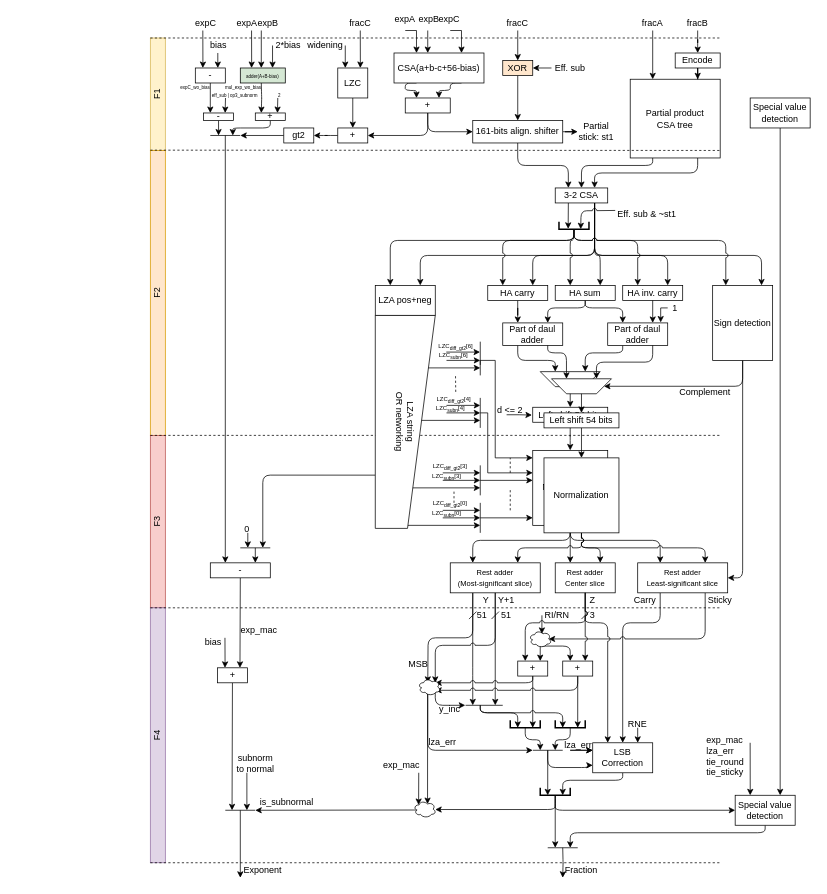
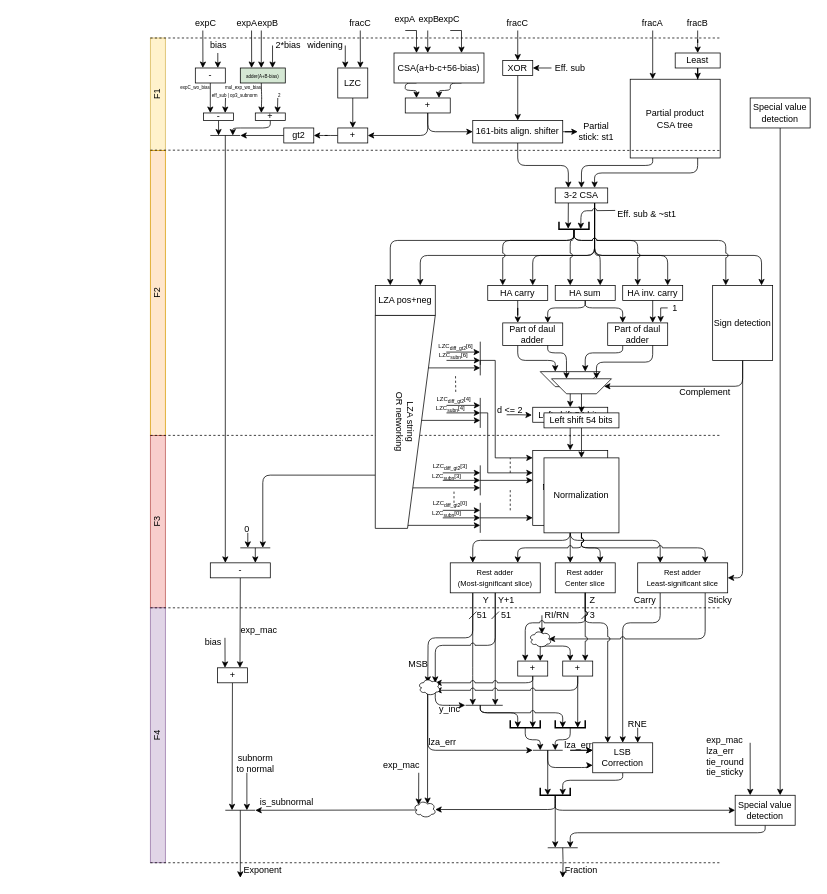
node "Encode": label "Encode" -> "Least"
node "XOR": fillcolor #ffe6cc -> #ffffff
